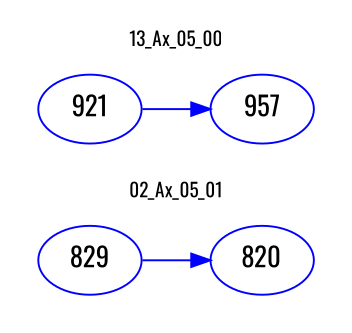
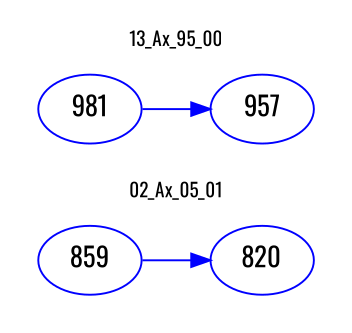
cluster "13_Ax_05_00": label "13_Ax_05_00" -> "13_Ax_95_00"
node "921": label "921" -> "981"
node "829": label "829" -> "859"
